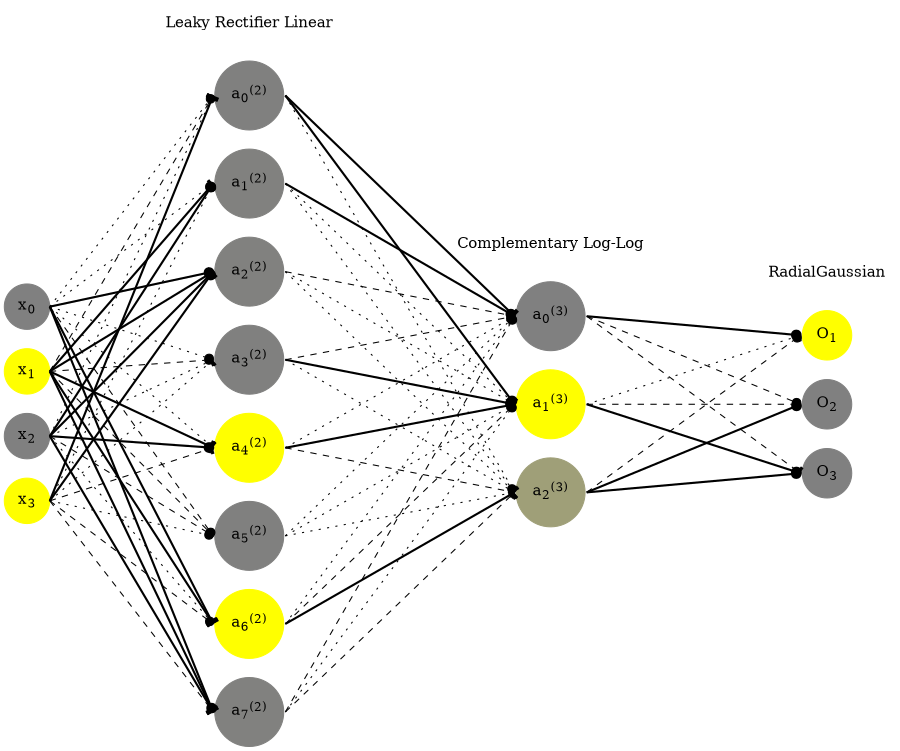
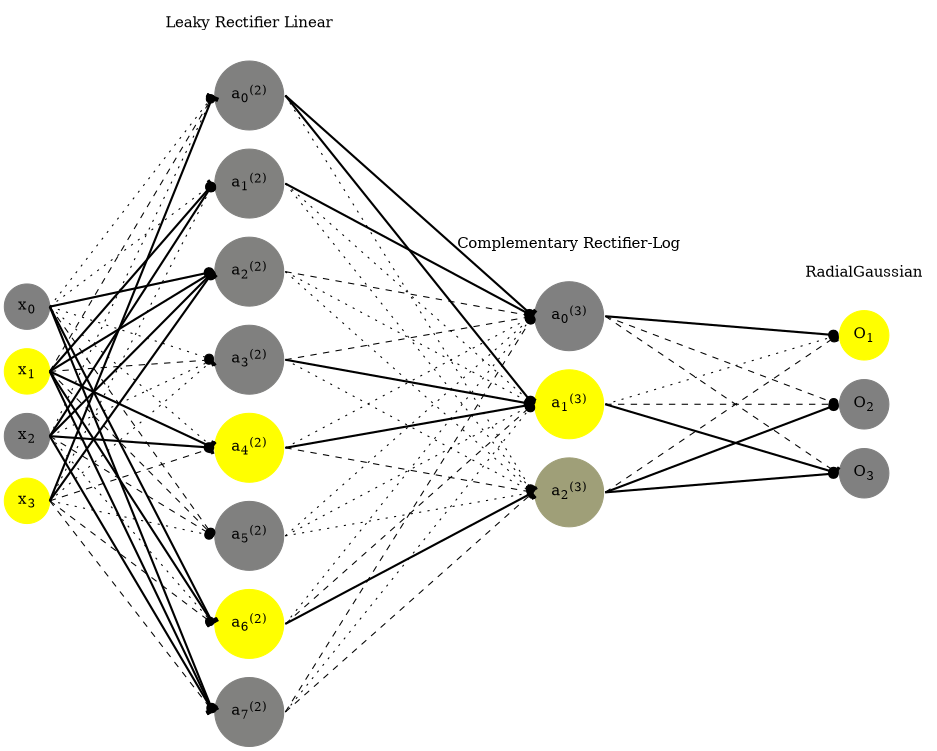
node "Complementary Log-Log": label "Complementary Log-Log" -> "Complementary Rectifier-Log"
